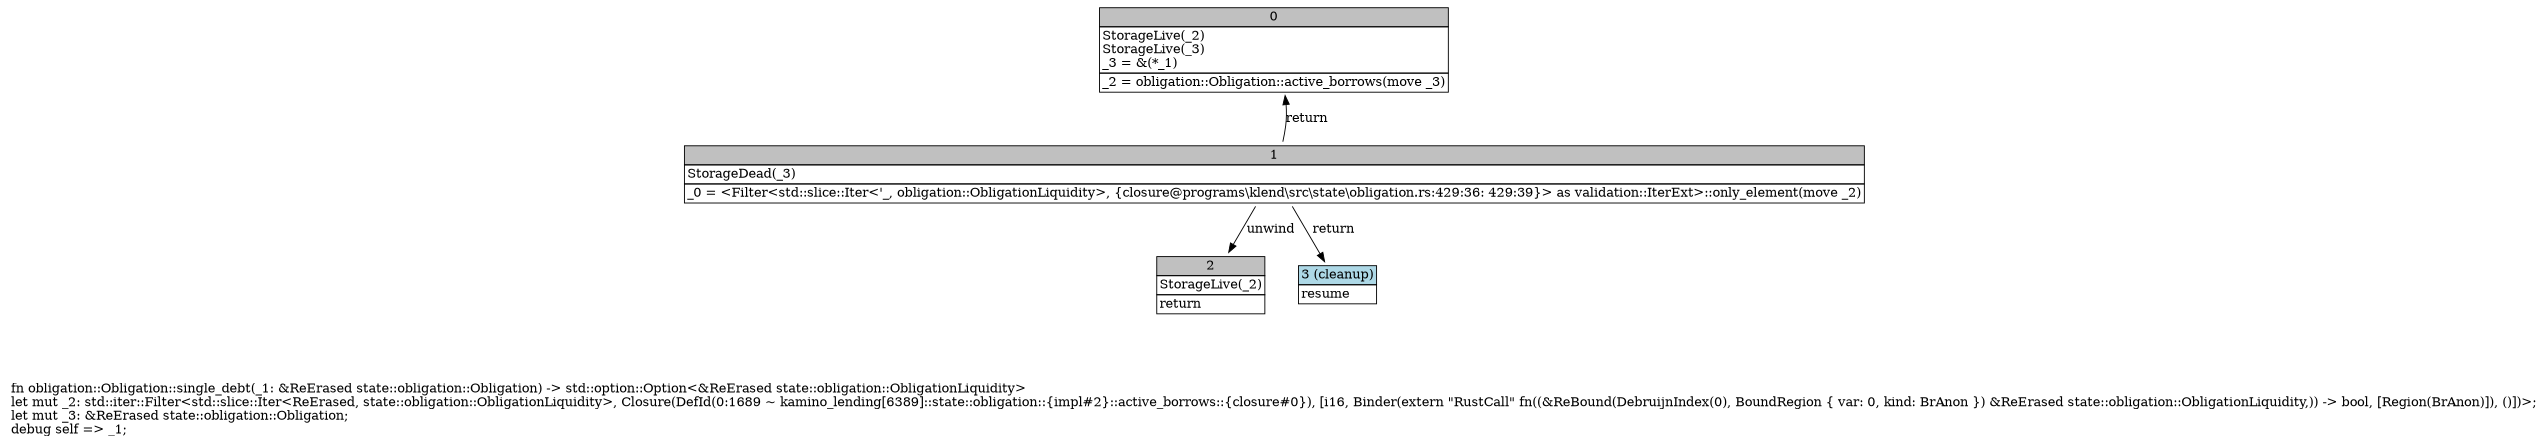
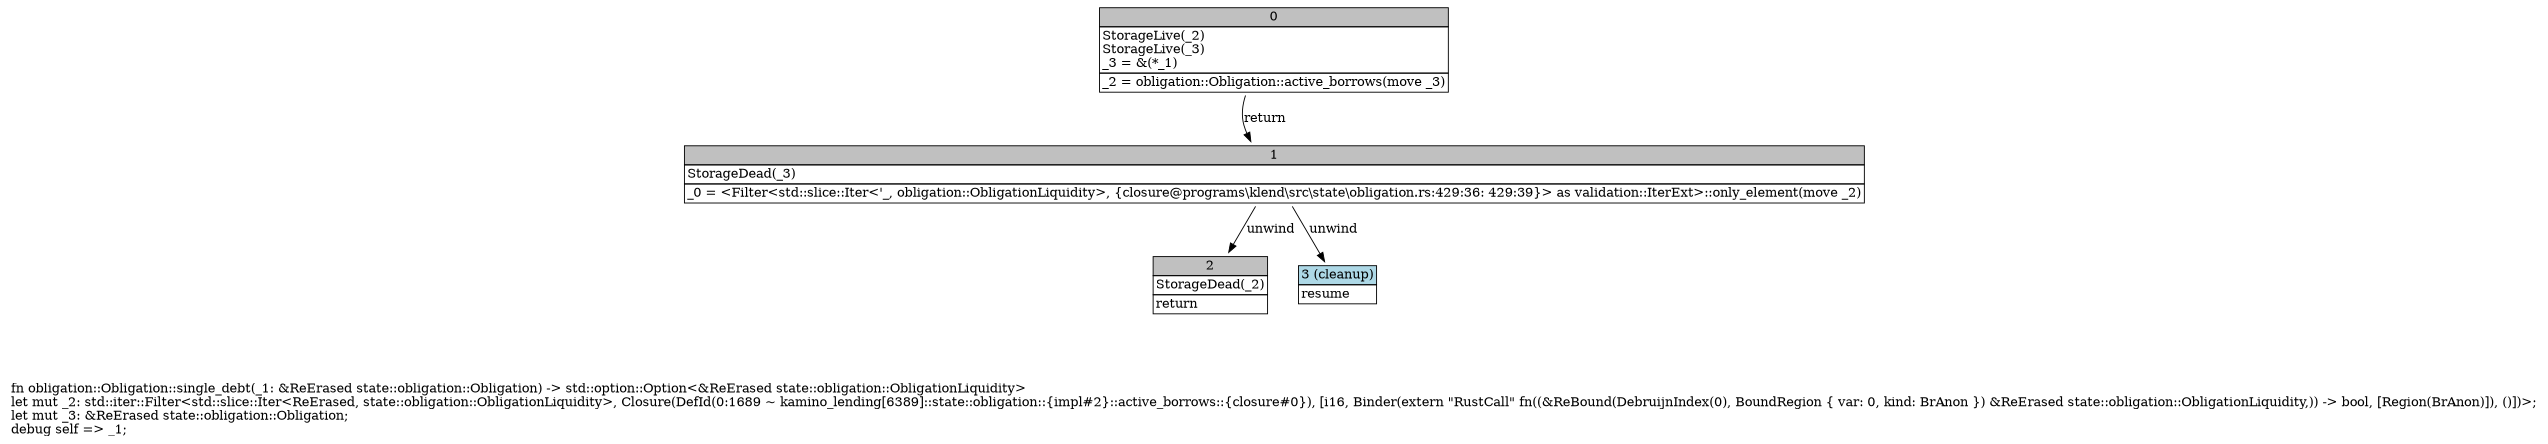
edge "1" -> "0": reversed
edge "1" -> "3 (cleanup)": label "return" -> "unwind"
node "2": text "StorageLive(_2)" -> "StorageDead(_2)"
